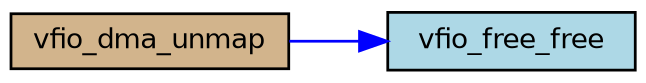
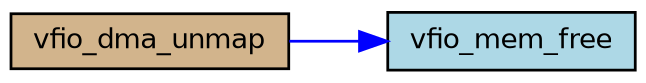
node "vfio_free_free": label "vfio_free_free" -> "vfio_mem_free"
